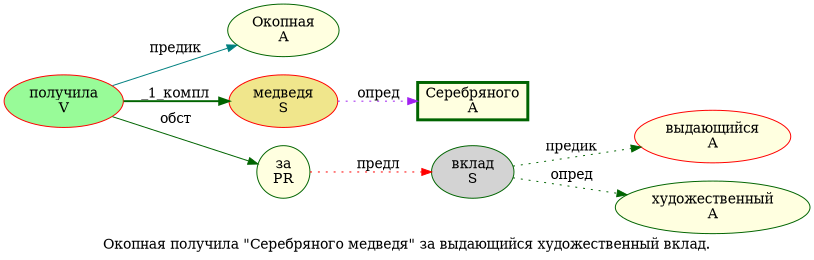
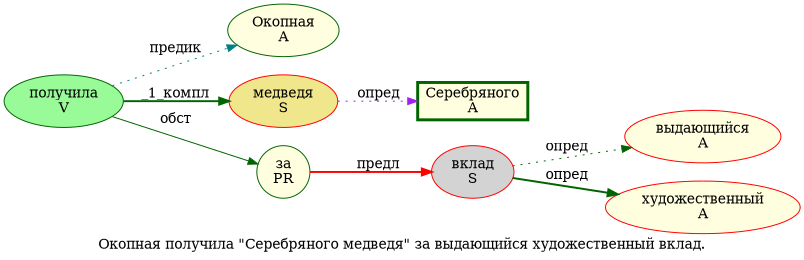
edge "получила V" -> "Окопная A": style solid -> dotted
node "получила V": color red -> darkgreen
edge "вклад S" -> "выдающийся A": label "предик" -> "опред"
edge "за PR" -> "вклад S": style dotted -> bold
node "вклад S": color darkgreen -> red
edge "вклад S" -> "художественный A": style dotted -> bold
node "художественный A": color darkgreen -> red
